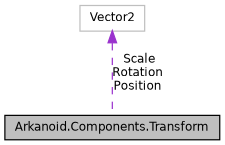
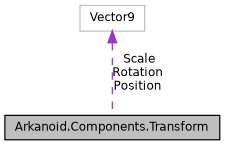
node "Vector2": label "Vector2" -> "Vector9"
